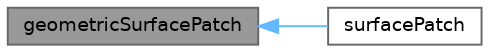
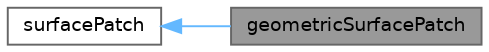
edge "surfacePatch" -> "geometricSurfacePatch": reversed
